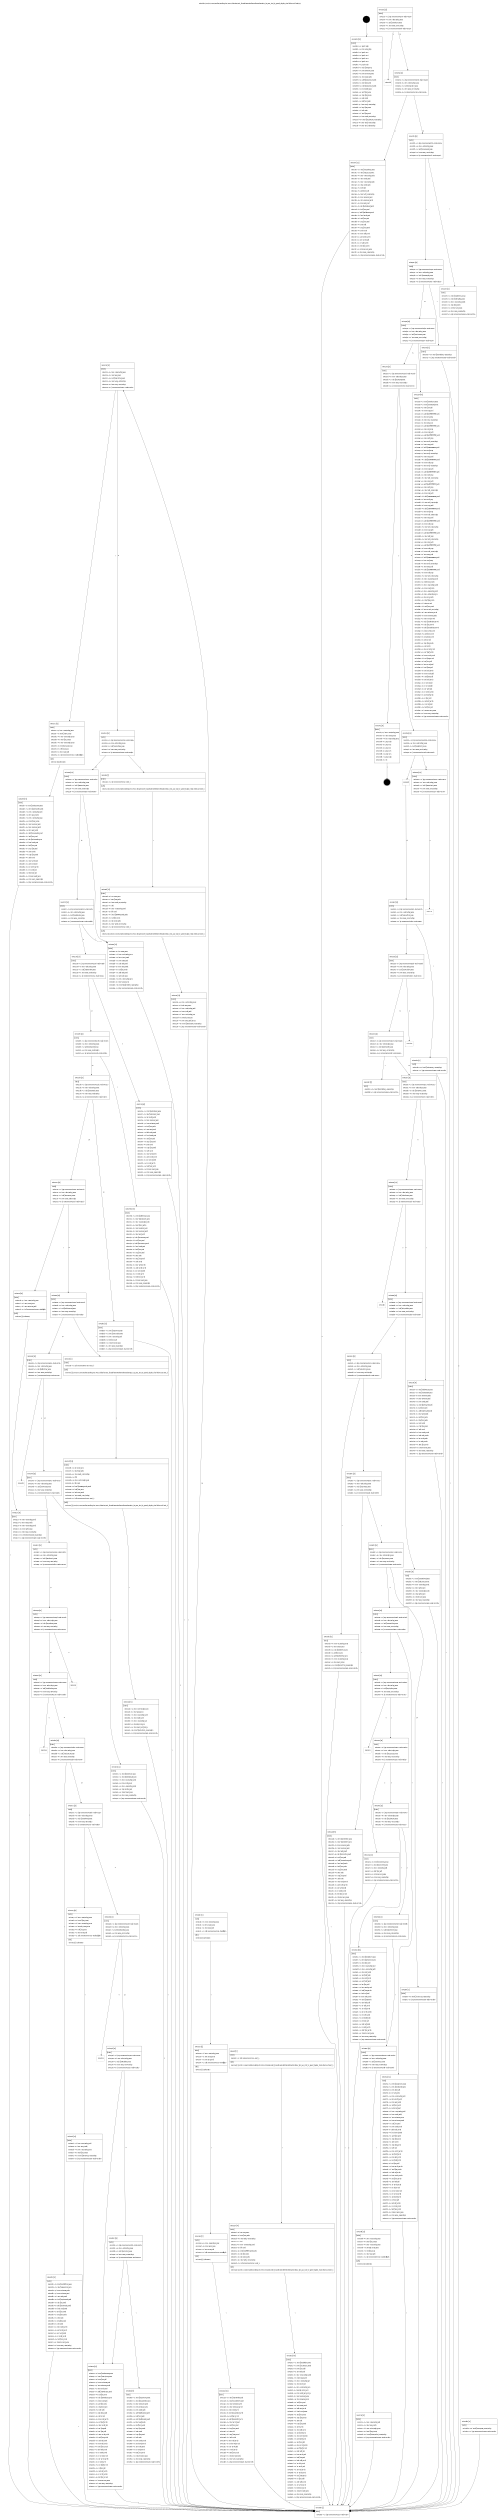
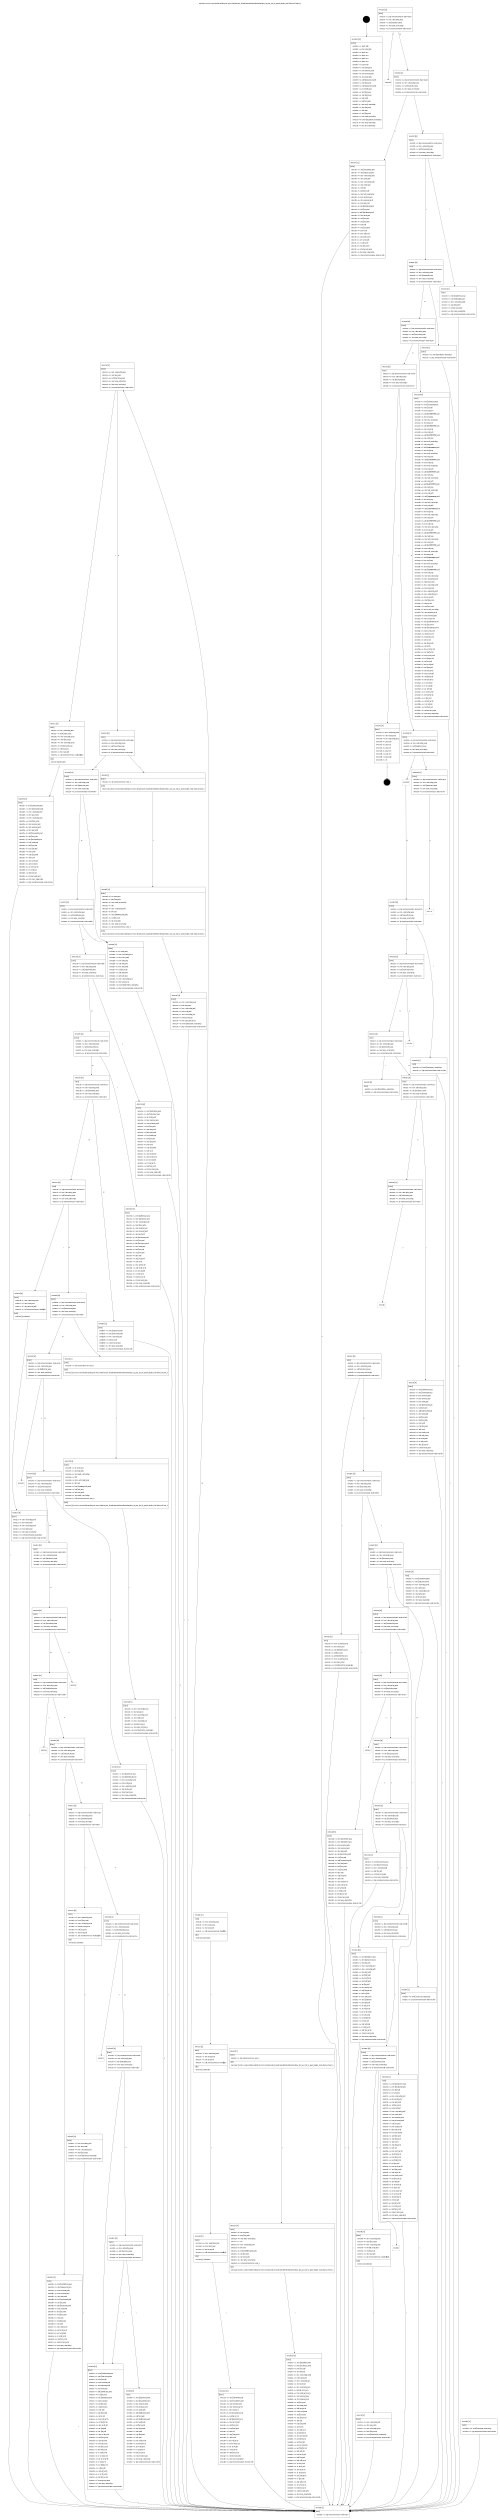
node "0x4028a8 [28]": removed
node "0x4029c0": added
